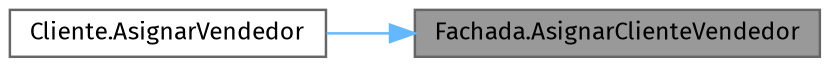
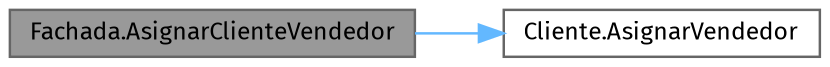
edge "Cliente.AsignarVendedor" -> "Fachada.AsignarClienteVendedor": reversed
